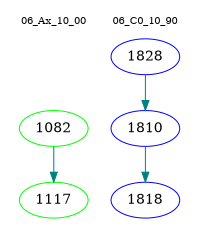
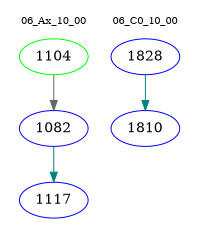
cluster "06_C0_10_90": label "06_C0_10_90" -> "06_C0_10_00"
node "1104": added
node "1082": color green -> blue
node "1117": color green -> blue
node "1818": removed
